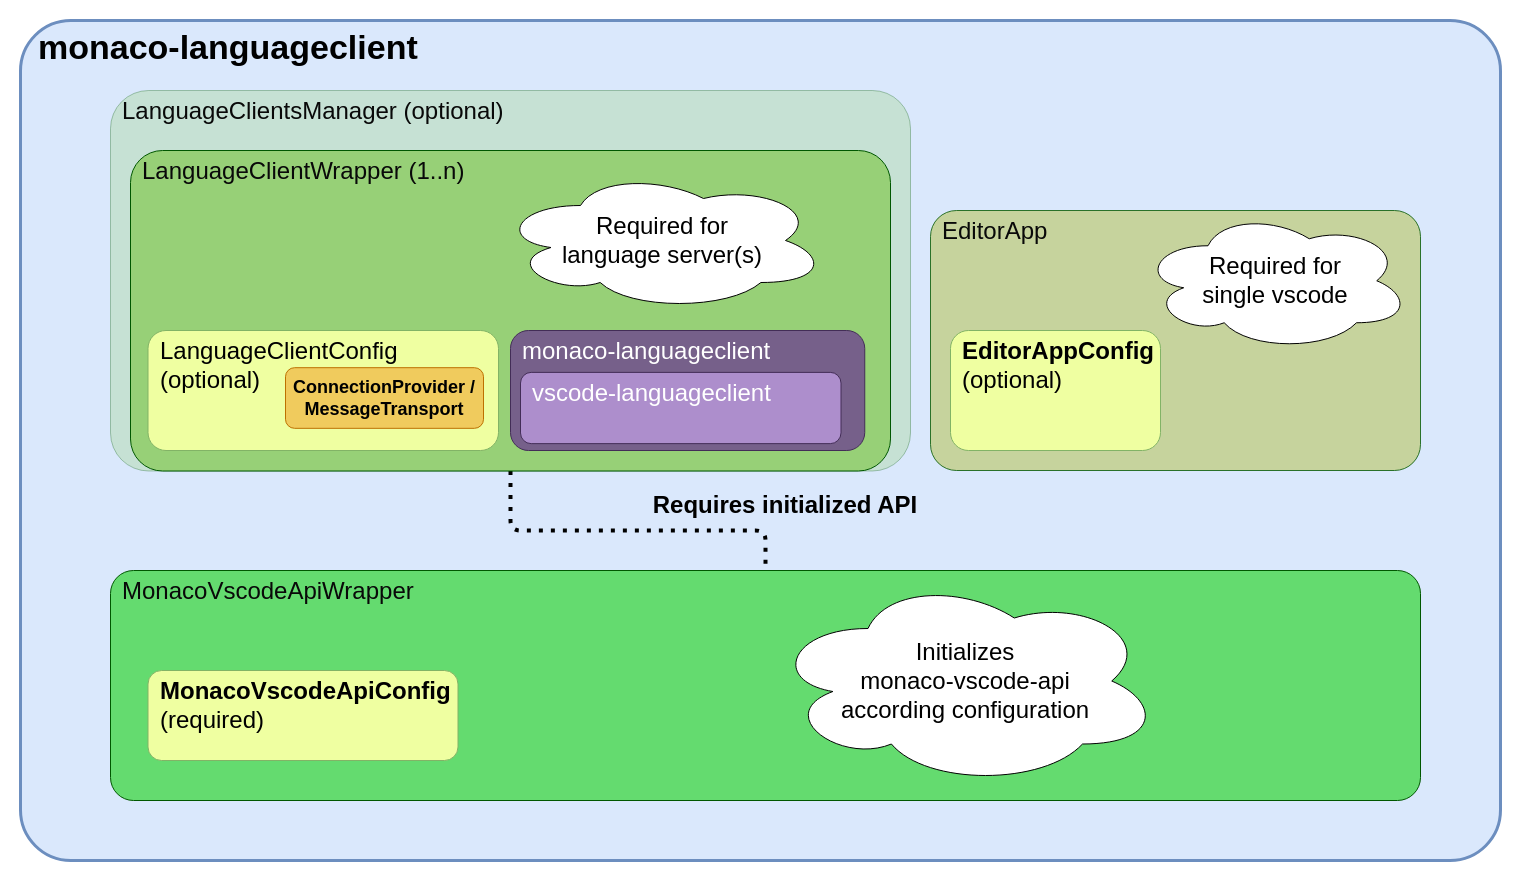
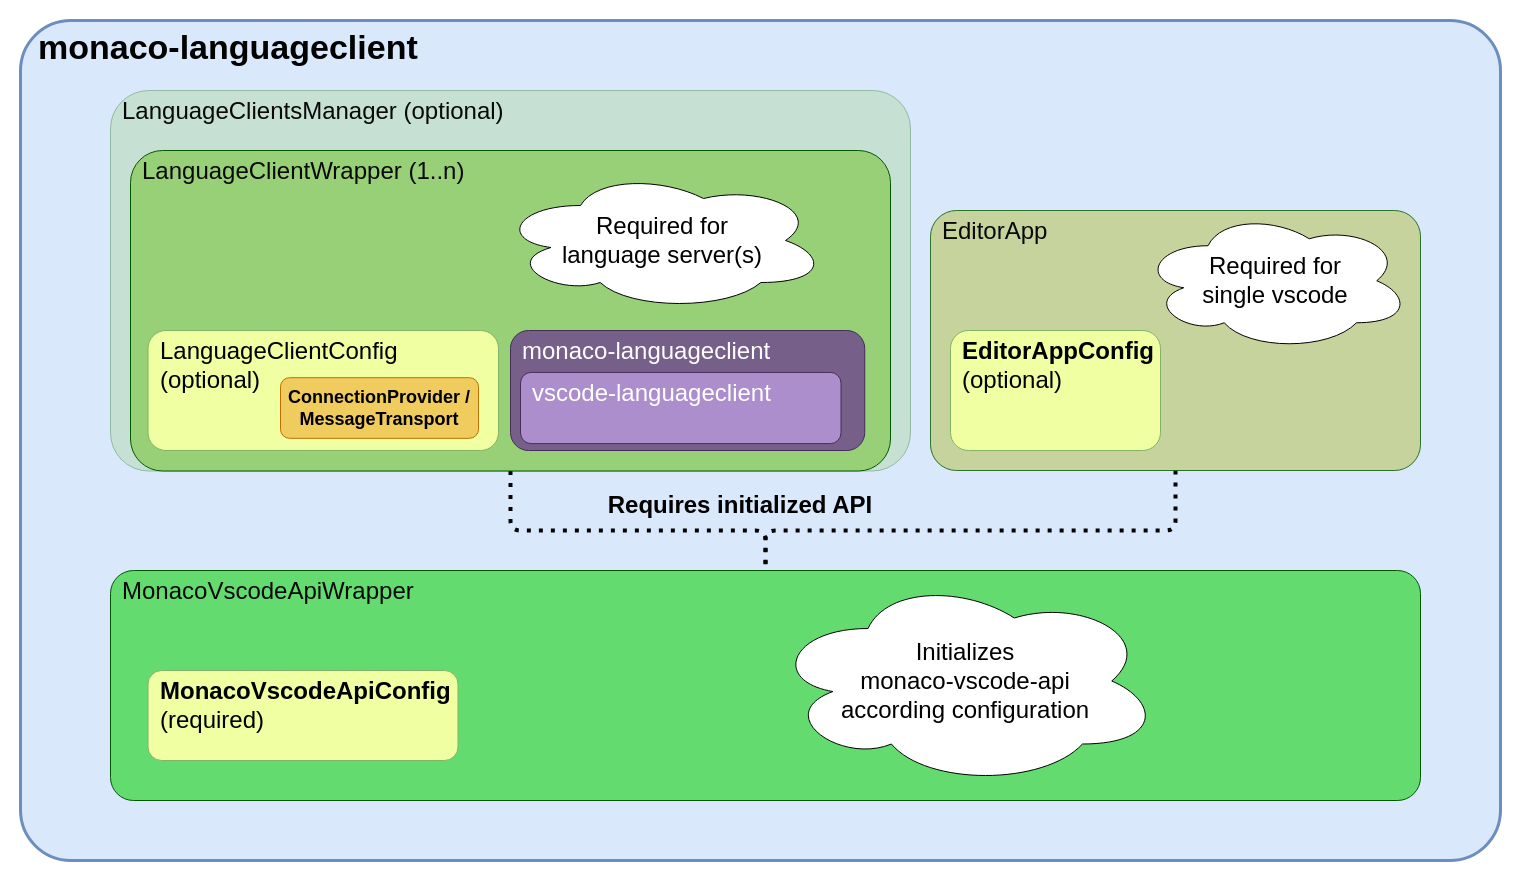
node "ConnectionProvider / MessageTransport": moved (385, 398) -> (380, 408)
node "Requires initialized API": moved (786, 506) -> (741, 506)
edge "EditorApp" -- "MonacoVscodeApiWrapper": added
